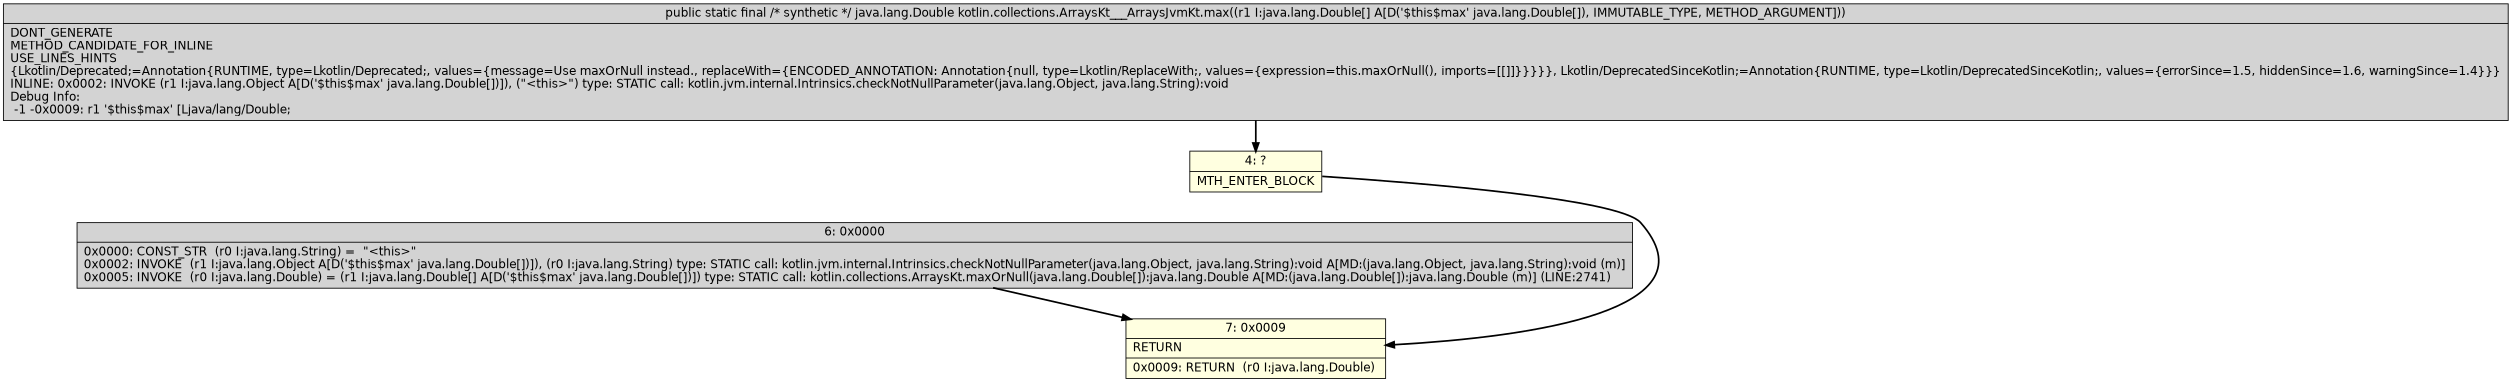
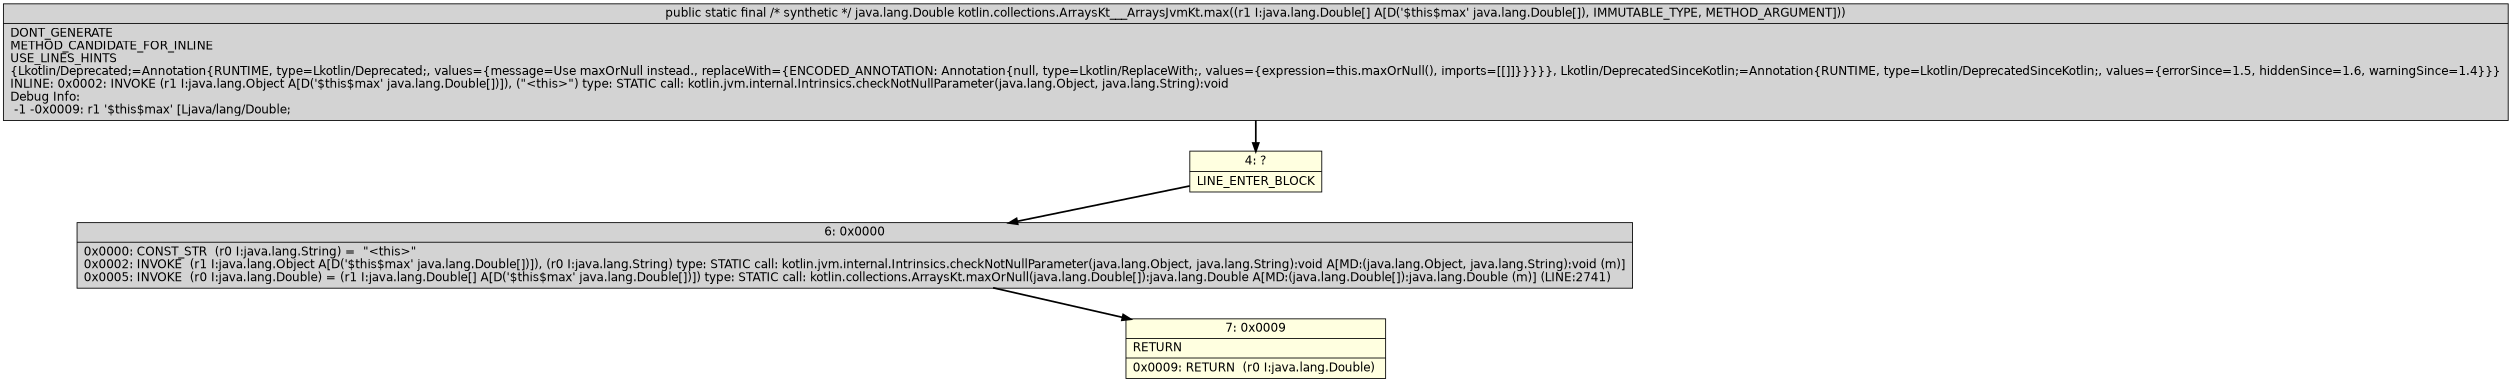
node "4: ?": text "MTH_ENTER_BLOCK" -> "LINE_ENTER_BLOCK"
edge "4: ?" -> "7: 0x0009": now "4: ?" -> "6: 0x0000"
